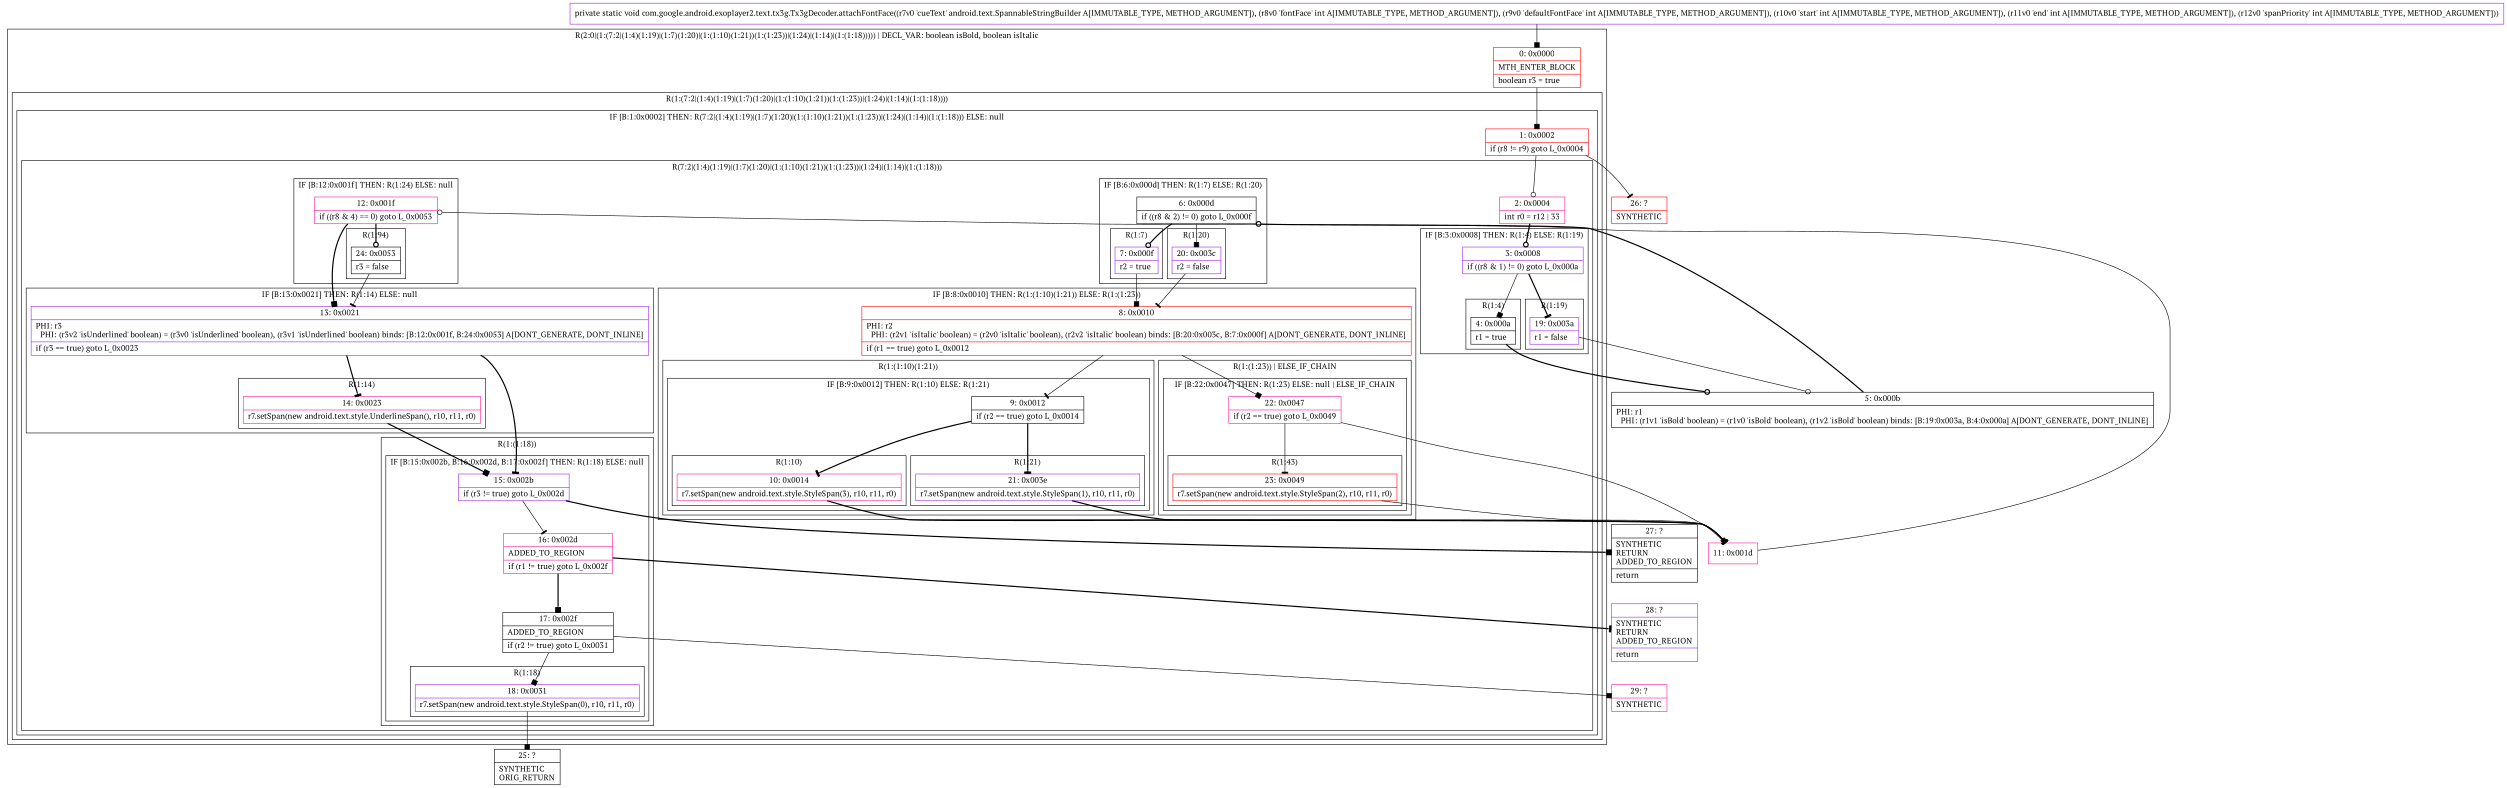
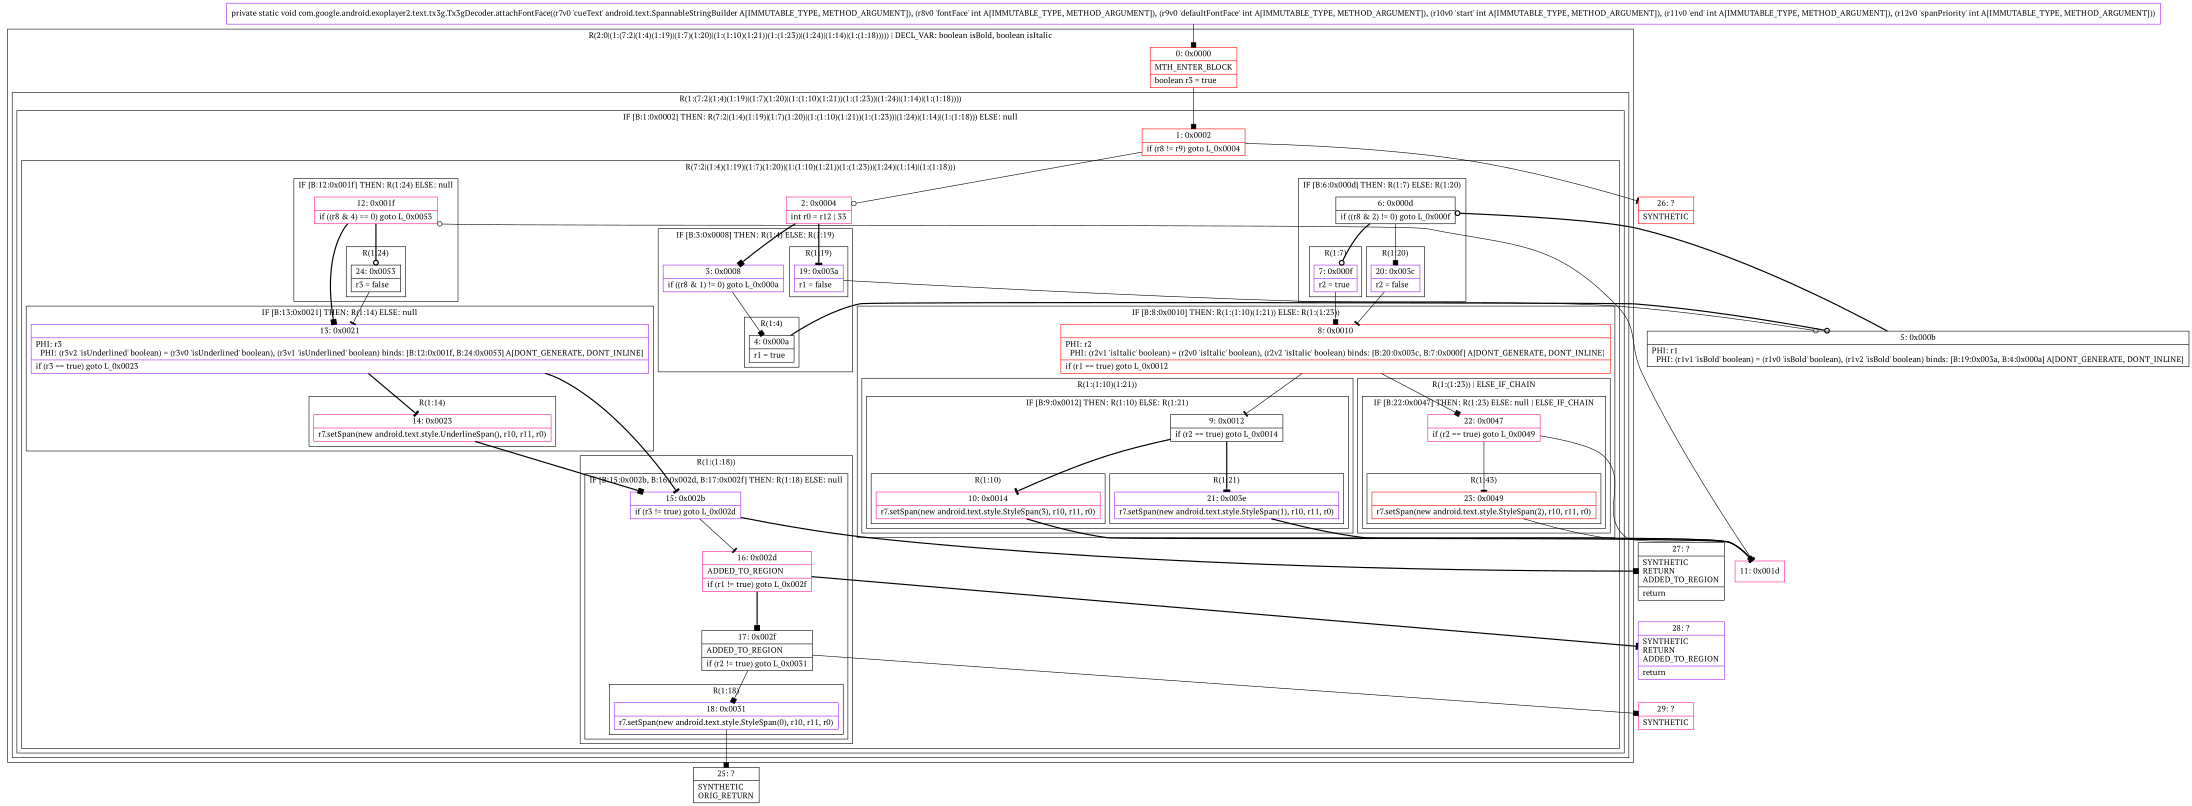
edge "2: 0x0004" -> "3: 0x0008": arrowhead odot -> box
cluster "R(1:94)": label "R(1:94)" -> "R(1:24)"
edge "3: 0x0008" -> "19: 0x003a": now "2: 0x0004" -> "19: 0x003a"
